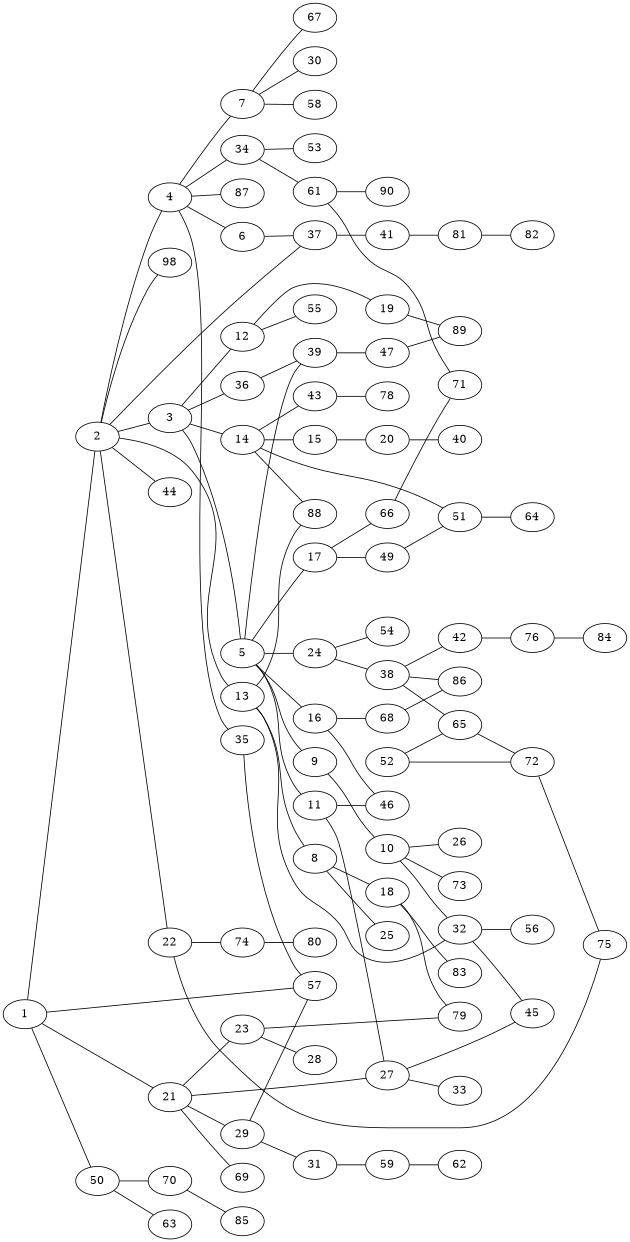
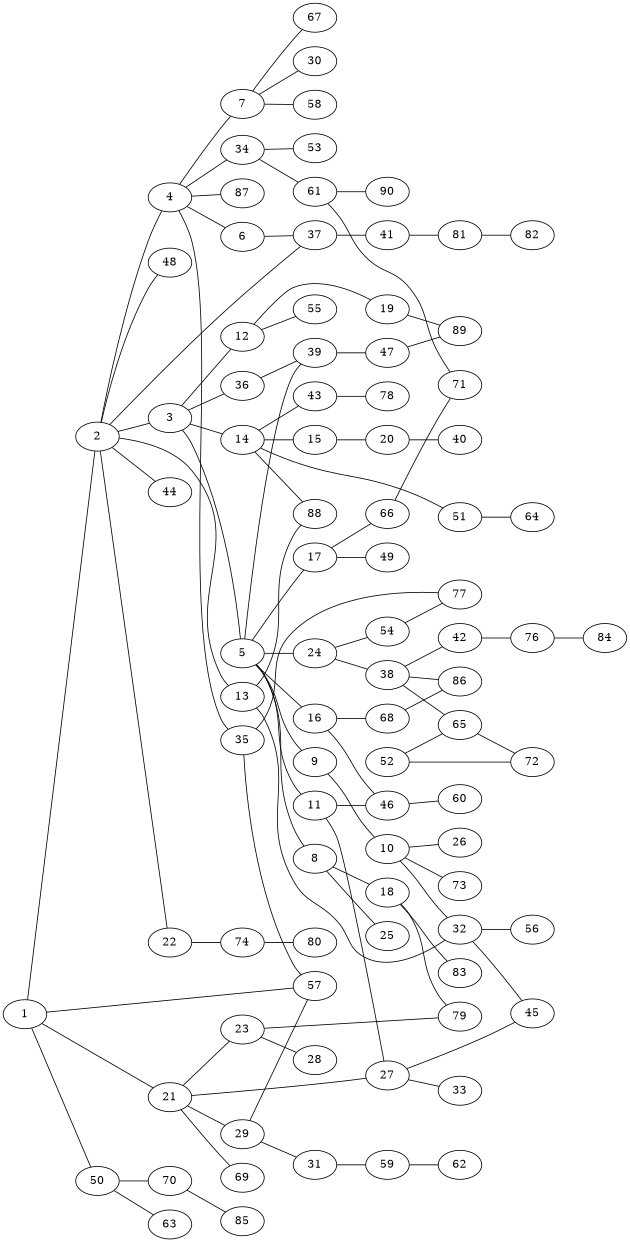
node "98": label "98" -> "48"
edge "51" -- "49": removed
node "77": added
edge "13" -- "8": now "5" -- "8"
node "60": added
node "75": removed
